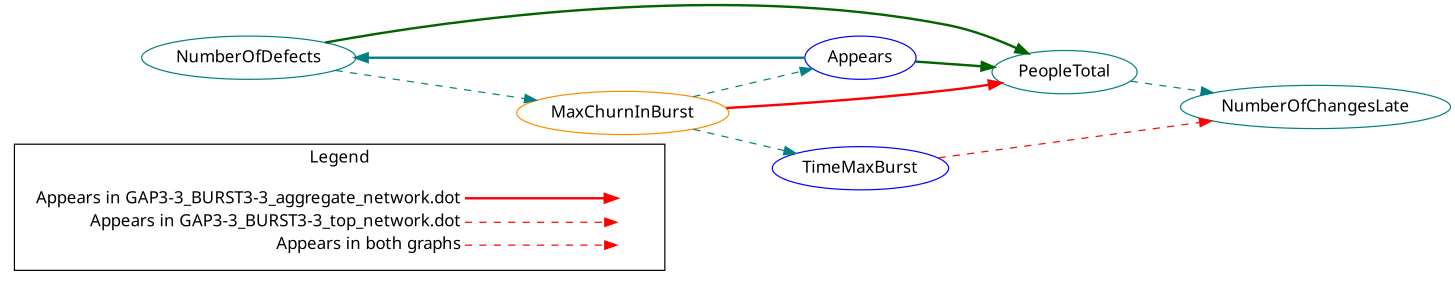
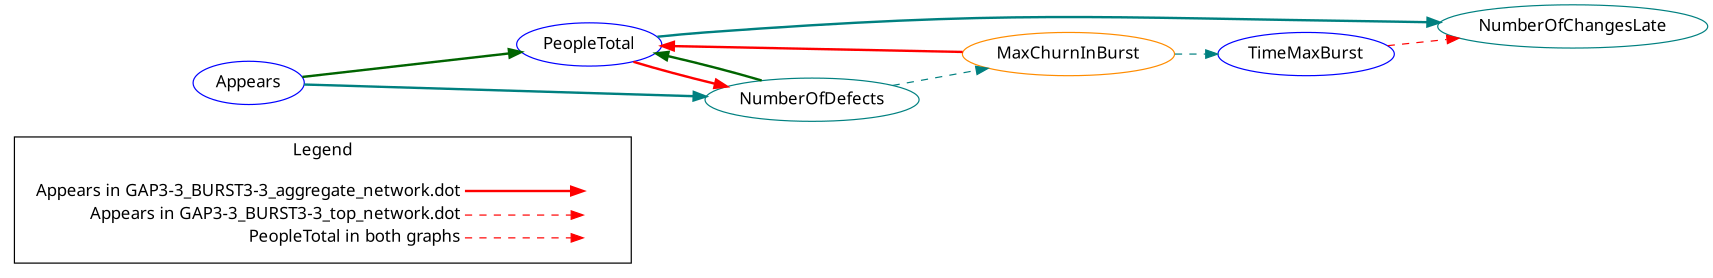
node "PeopleTotal": color teal -> blue
edge "PeopleTotal" -> "NumberOfDefects": added
edge "MaxChurnInBurst" -> "Appears": removed
edge "PeopleTotal" -> "NumberOfChangesLate": style dashed -> bold
node "Appears in GAP3-3_BURST3-3_aggregate_network.dot": text "Appears in both graphs" -> "PeopleTotal in both graphs"
